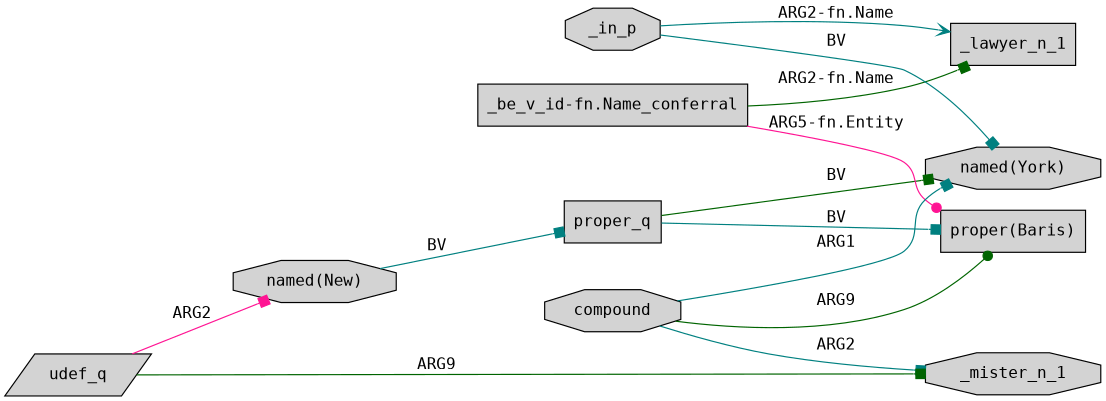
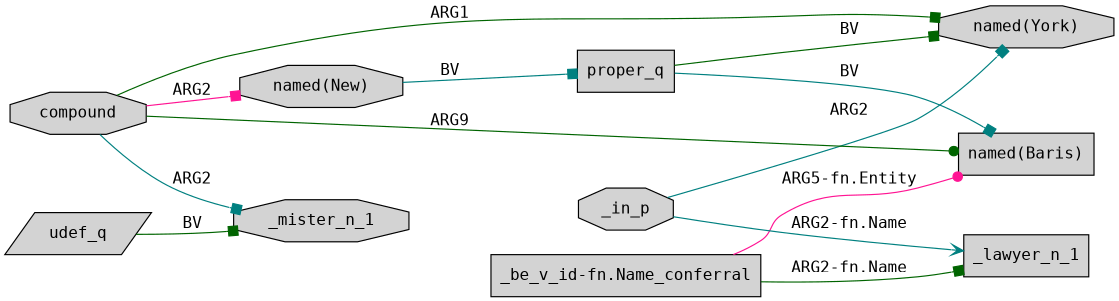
edge "_in_p" -> "named(York)": label "BV" -> "ARG2"
node "proper(Baris)": label "proper(Baris)" -> "named(Baris)"
edge "compound" -> "named(York)": color teal -> darkgreen
edge "udef_q" -> "named(New)": now "compound" -> "named(New)"
edge "udef_q" -> "_mister_n_1": label "ARG9" -> "BV"
